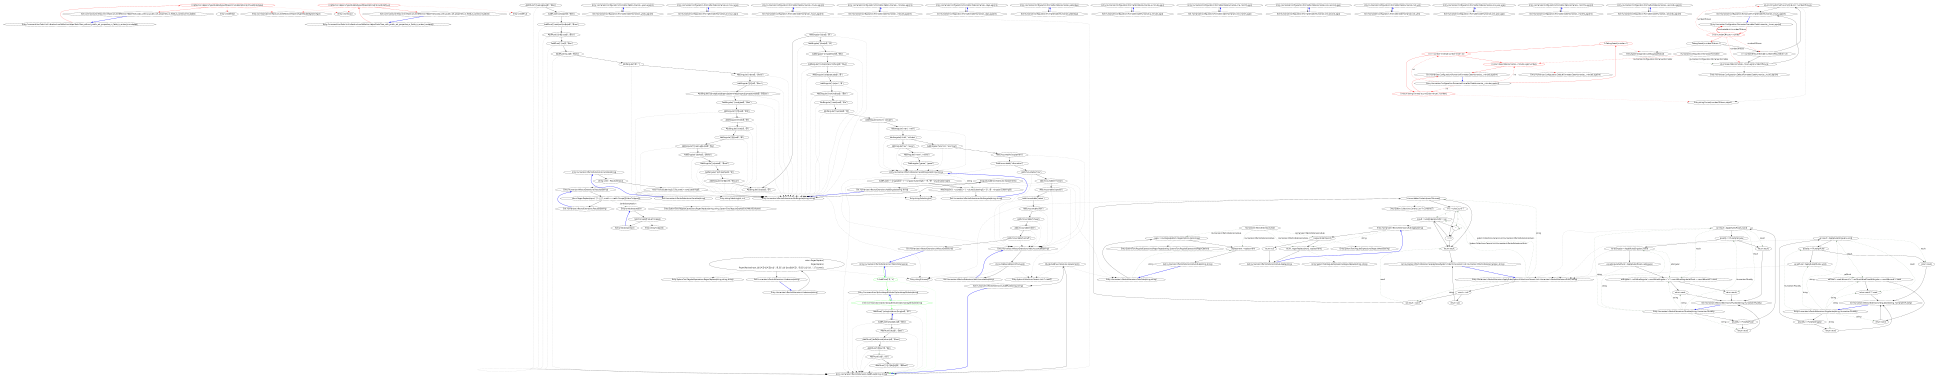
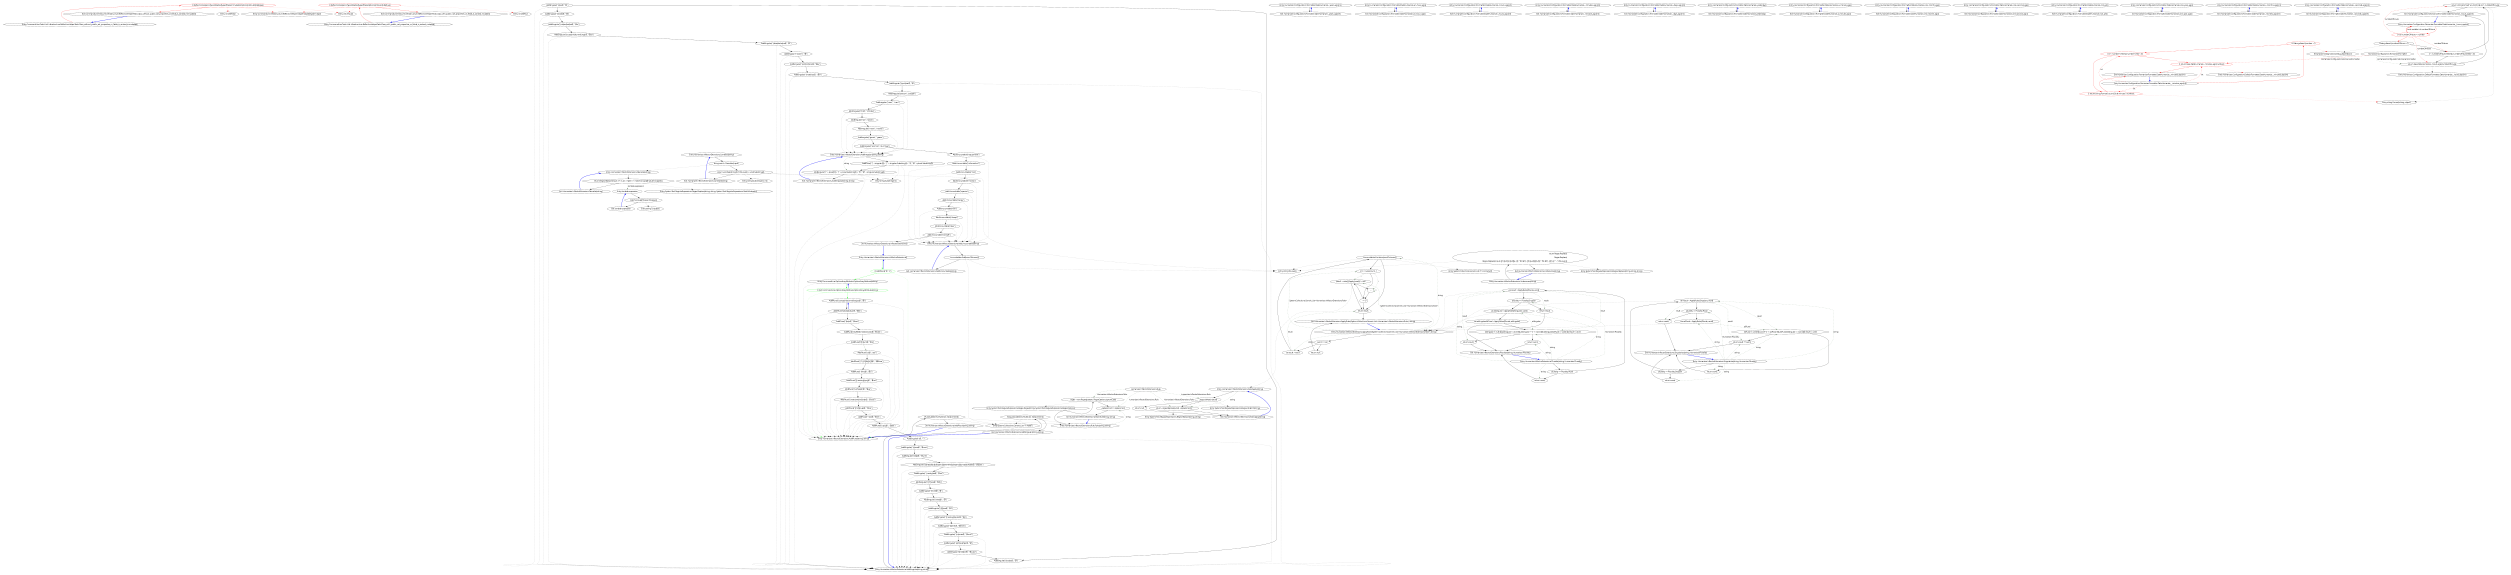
node "Entry string.Format(numberOfHours, object)": label "Entry string.Format(numberOfHours, object)" -> "Entry string.Format(string, object)"
edge "AddIrregular(''child'', ''children'')" -> "AddIrregular(''alumna'', ''alumnae'')": now "AddIrregular(''goose'', ''geese'')" -> "AddIrregular(''alumna'', ''alumnae'')"
node "AddPlural(''(hive)$'', ''$1s'')": added
